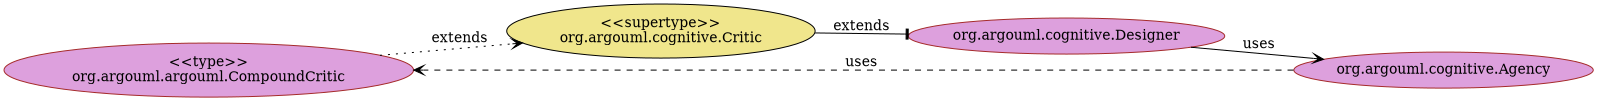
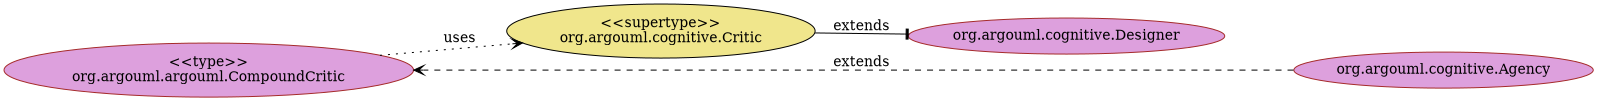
edge "<<type>> org.argouml.argouml.CompoundCritic" -> "<<supertype>> org.argouml.cognitive.Critic": label "extends" -> "uses"
edge "org.argouml.cognitive.Designer" -> "org.argouml.cognitive.Agency": removed, label "uses"
edge "org.argouml.cognitive.Agency" -> "<<type>> org.argouml.argouml.CompoundCritic": label "uses" -> "extends"
